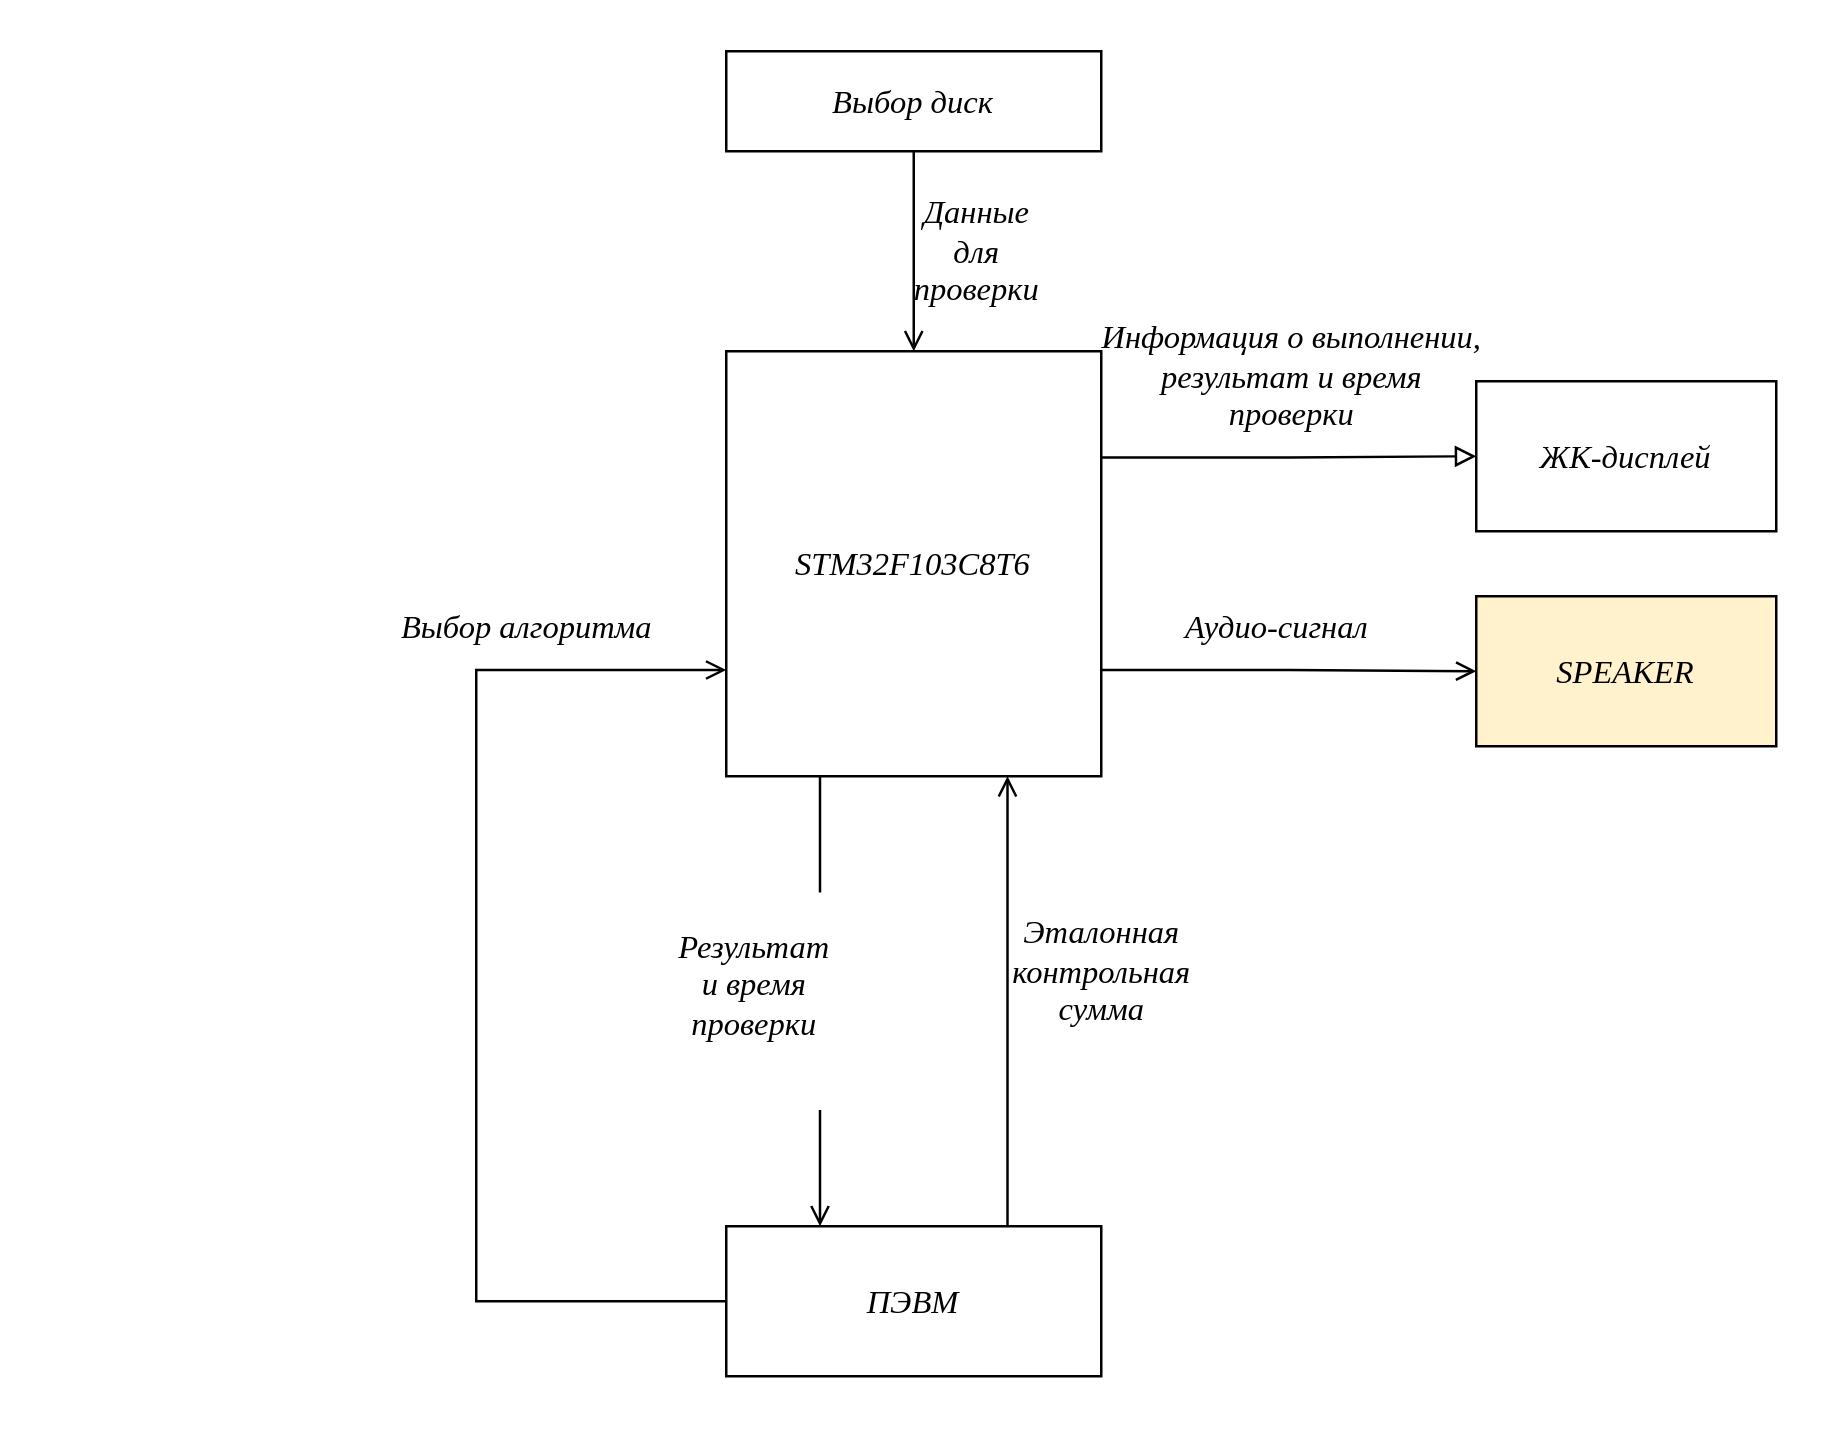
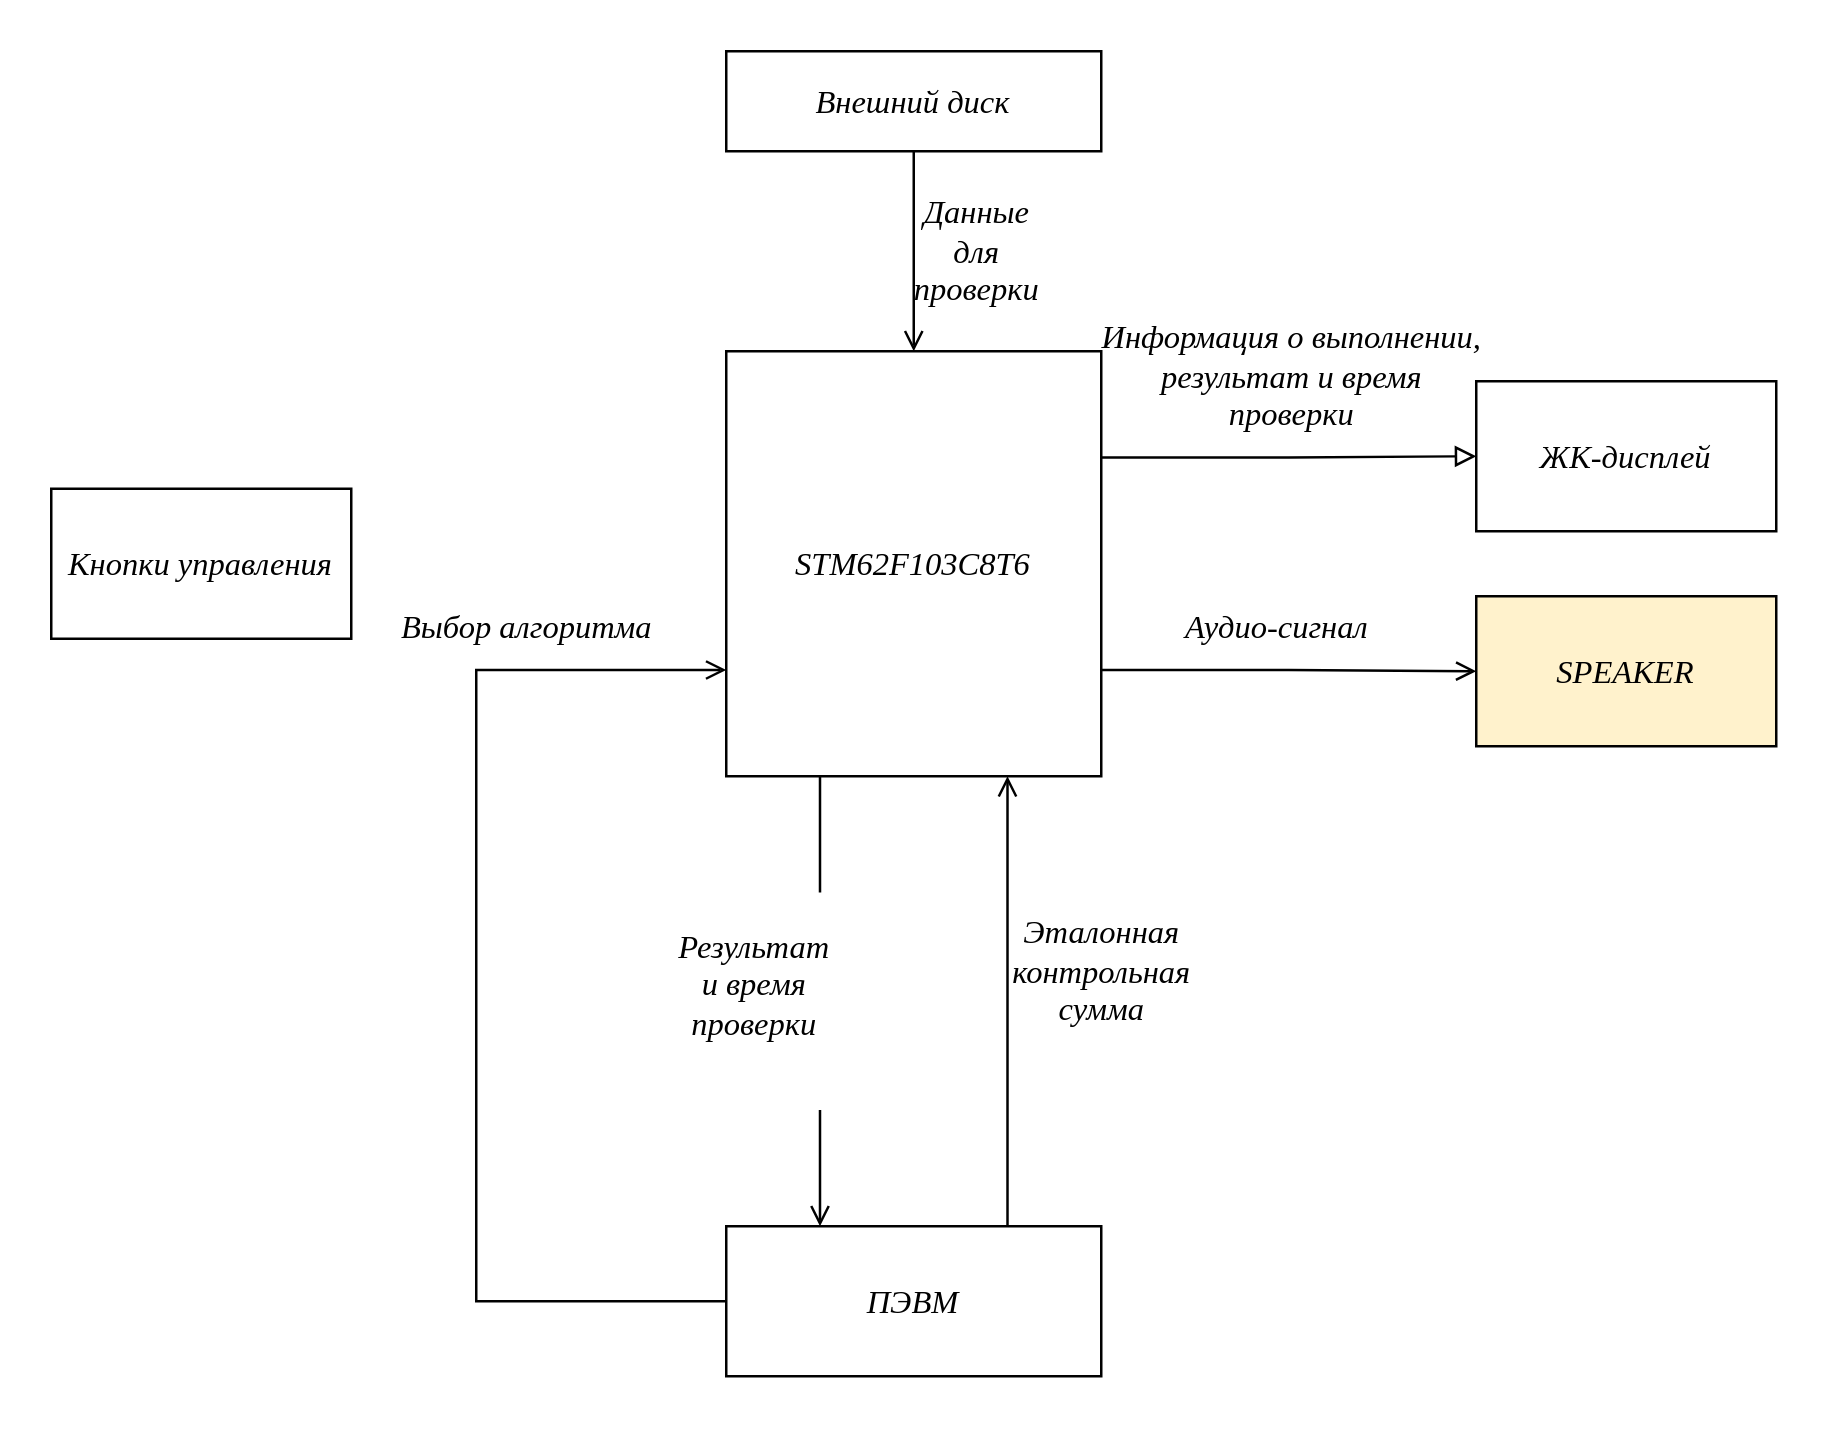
node "Выбор диск": label "Выбор диск" -> "Внешний диск"
node "Кнопки управления": added
node "STM32F103C8T6": label "STM32F103C8T6" -> "STM62F103C8T6"
